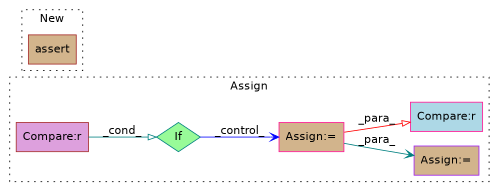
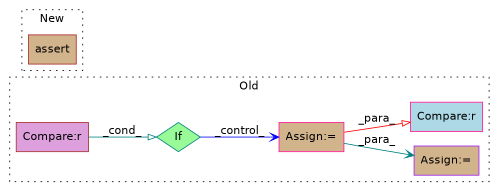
cluster "Assign": label "Assign" -> "Old"
